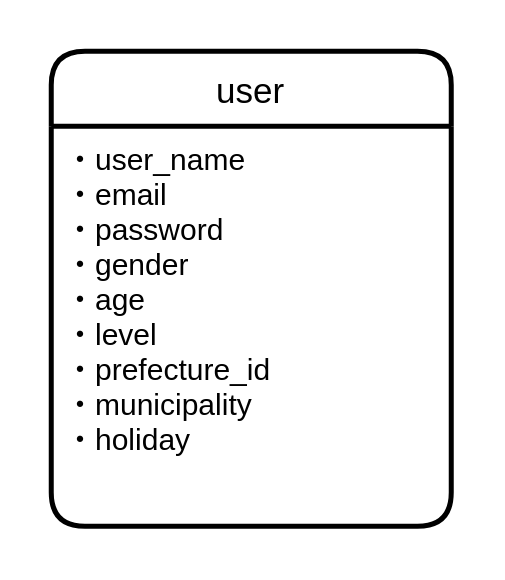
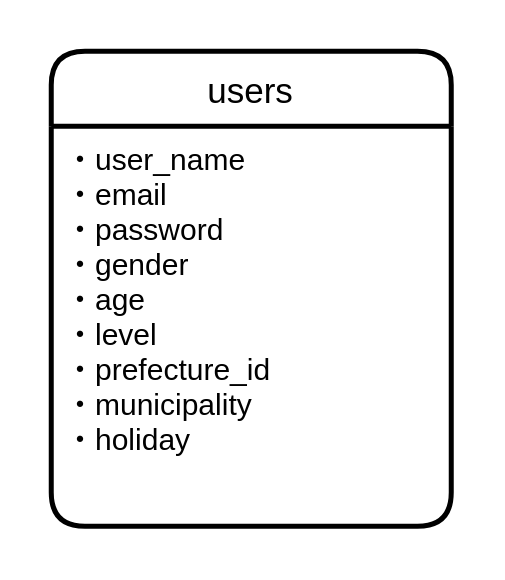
node "user": label "user" -> "users"
